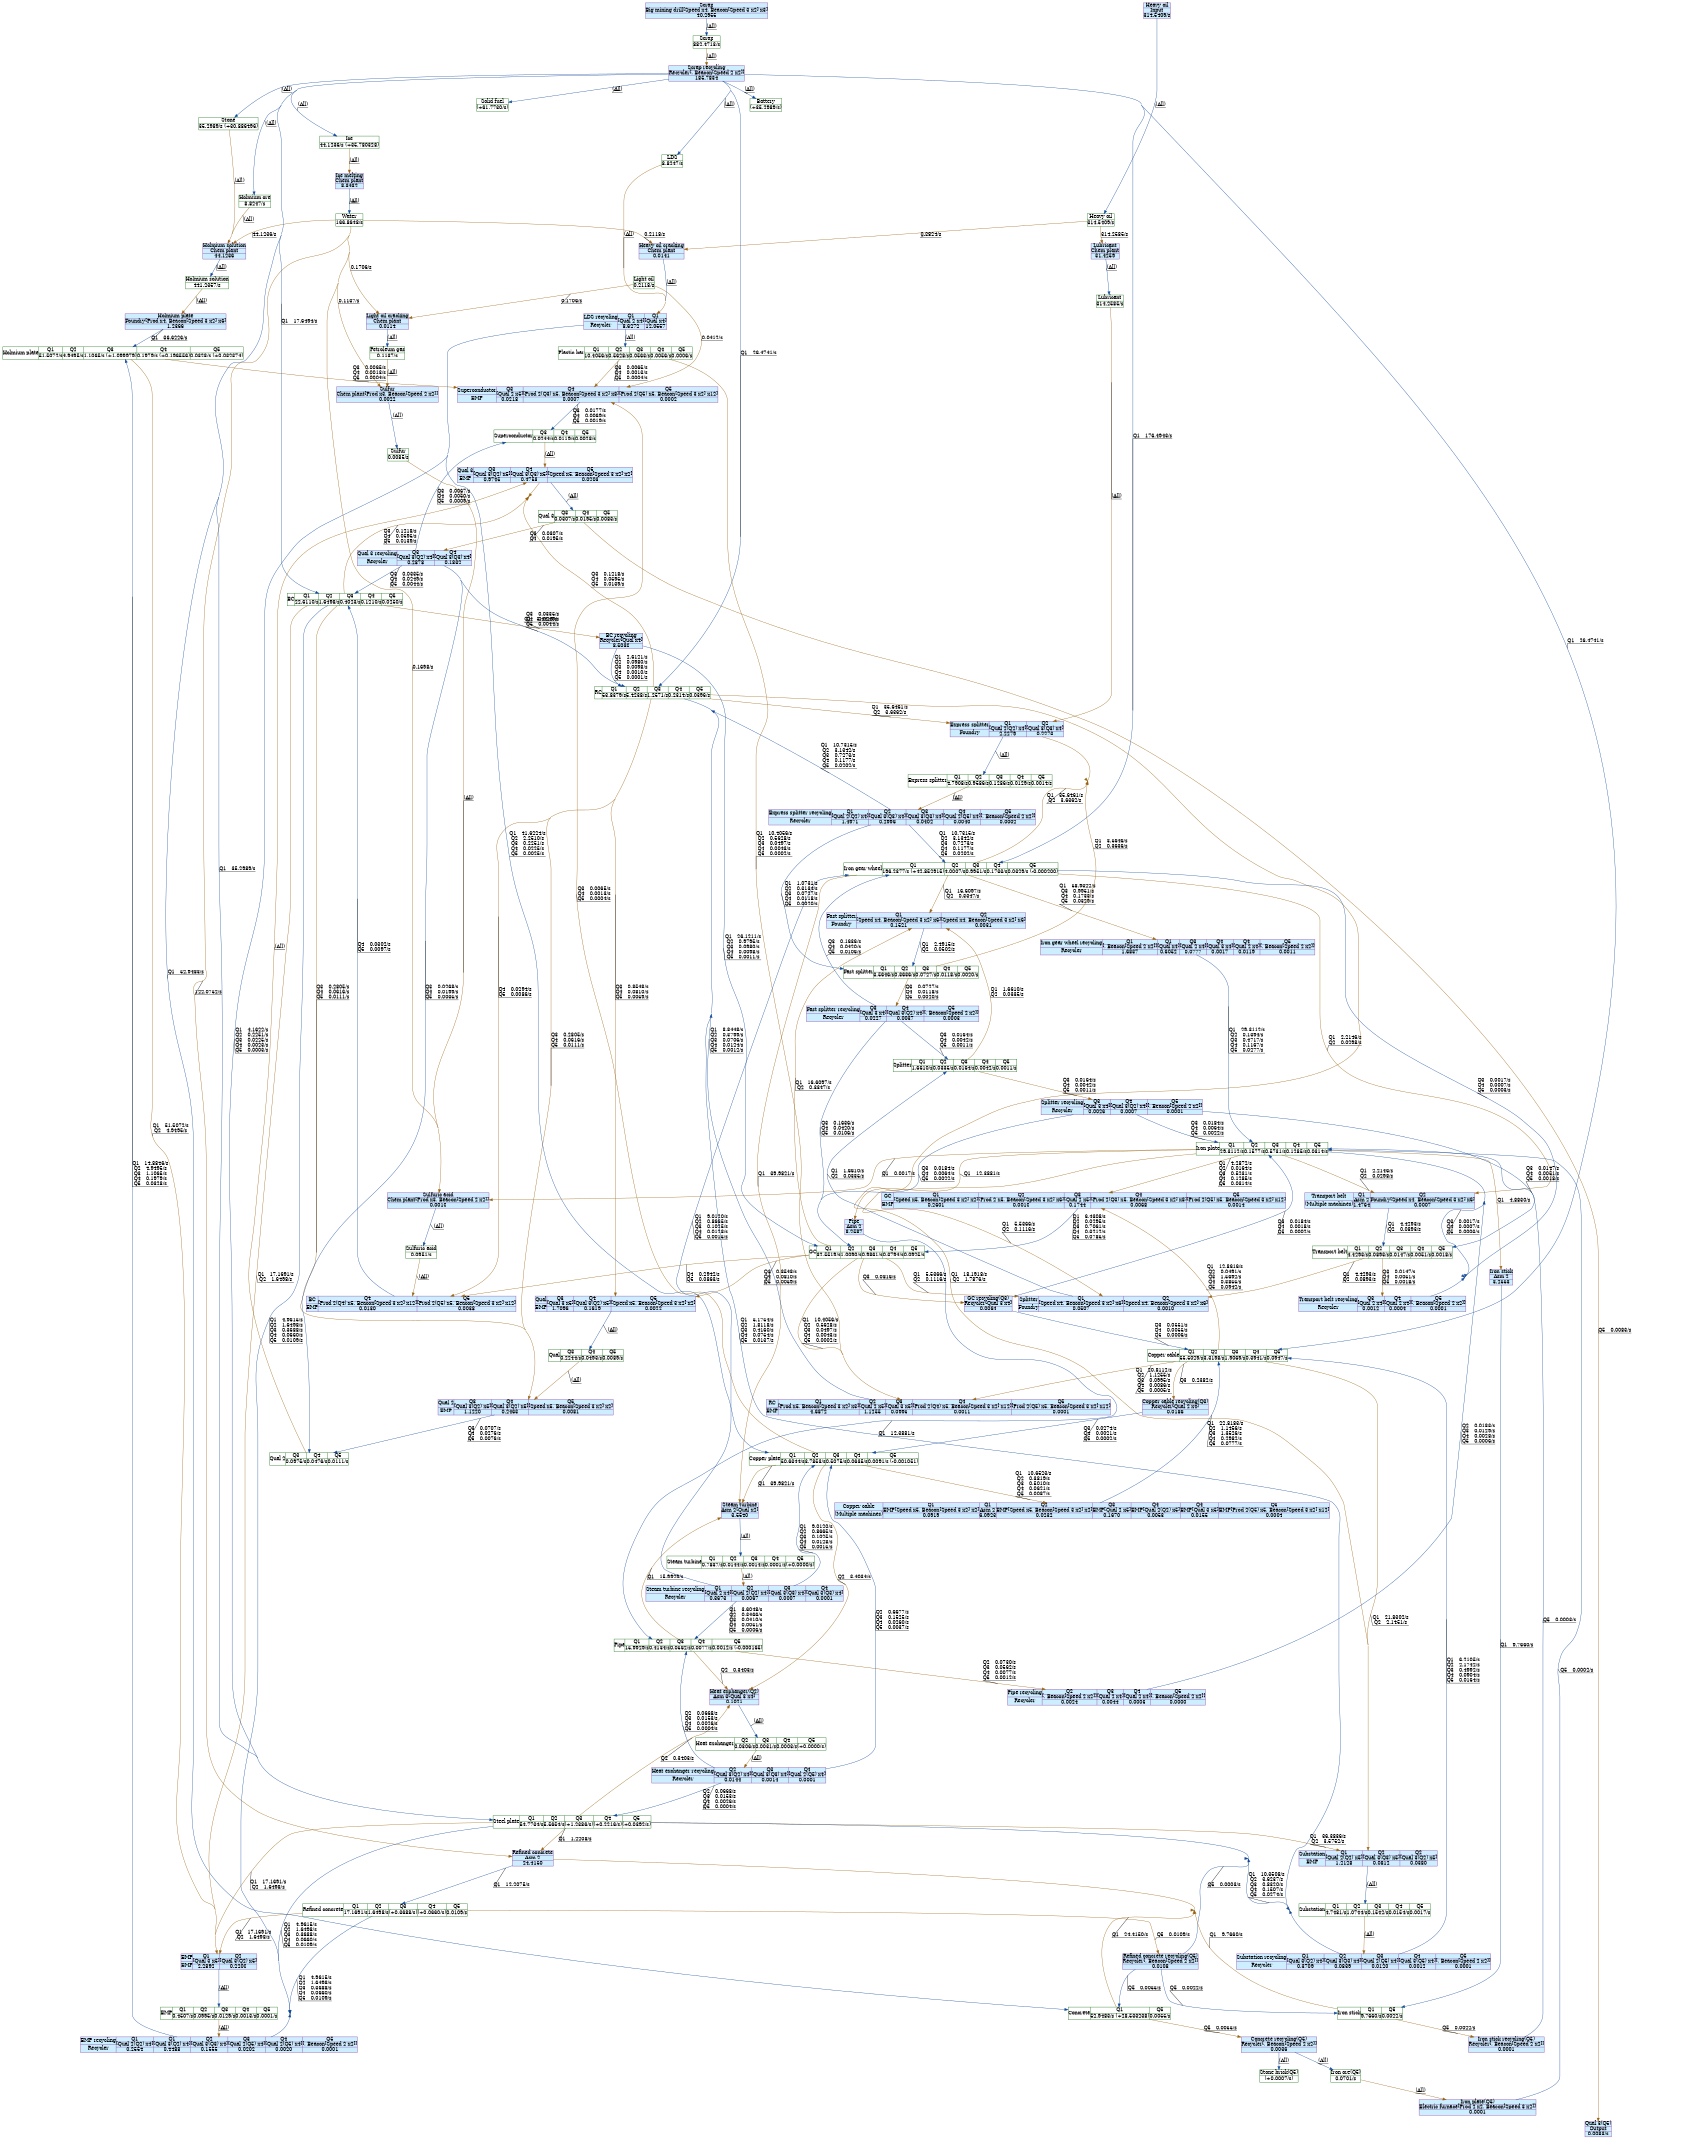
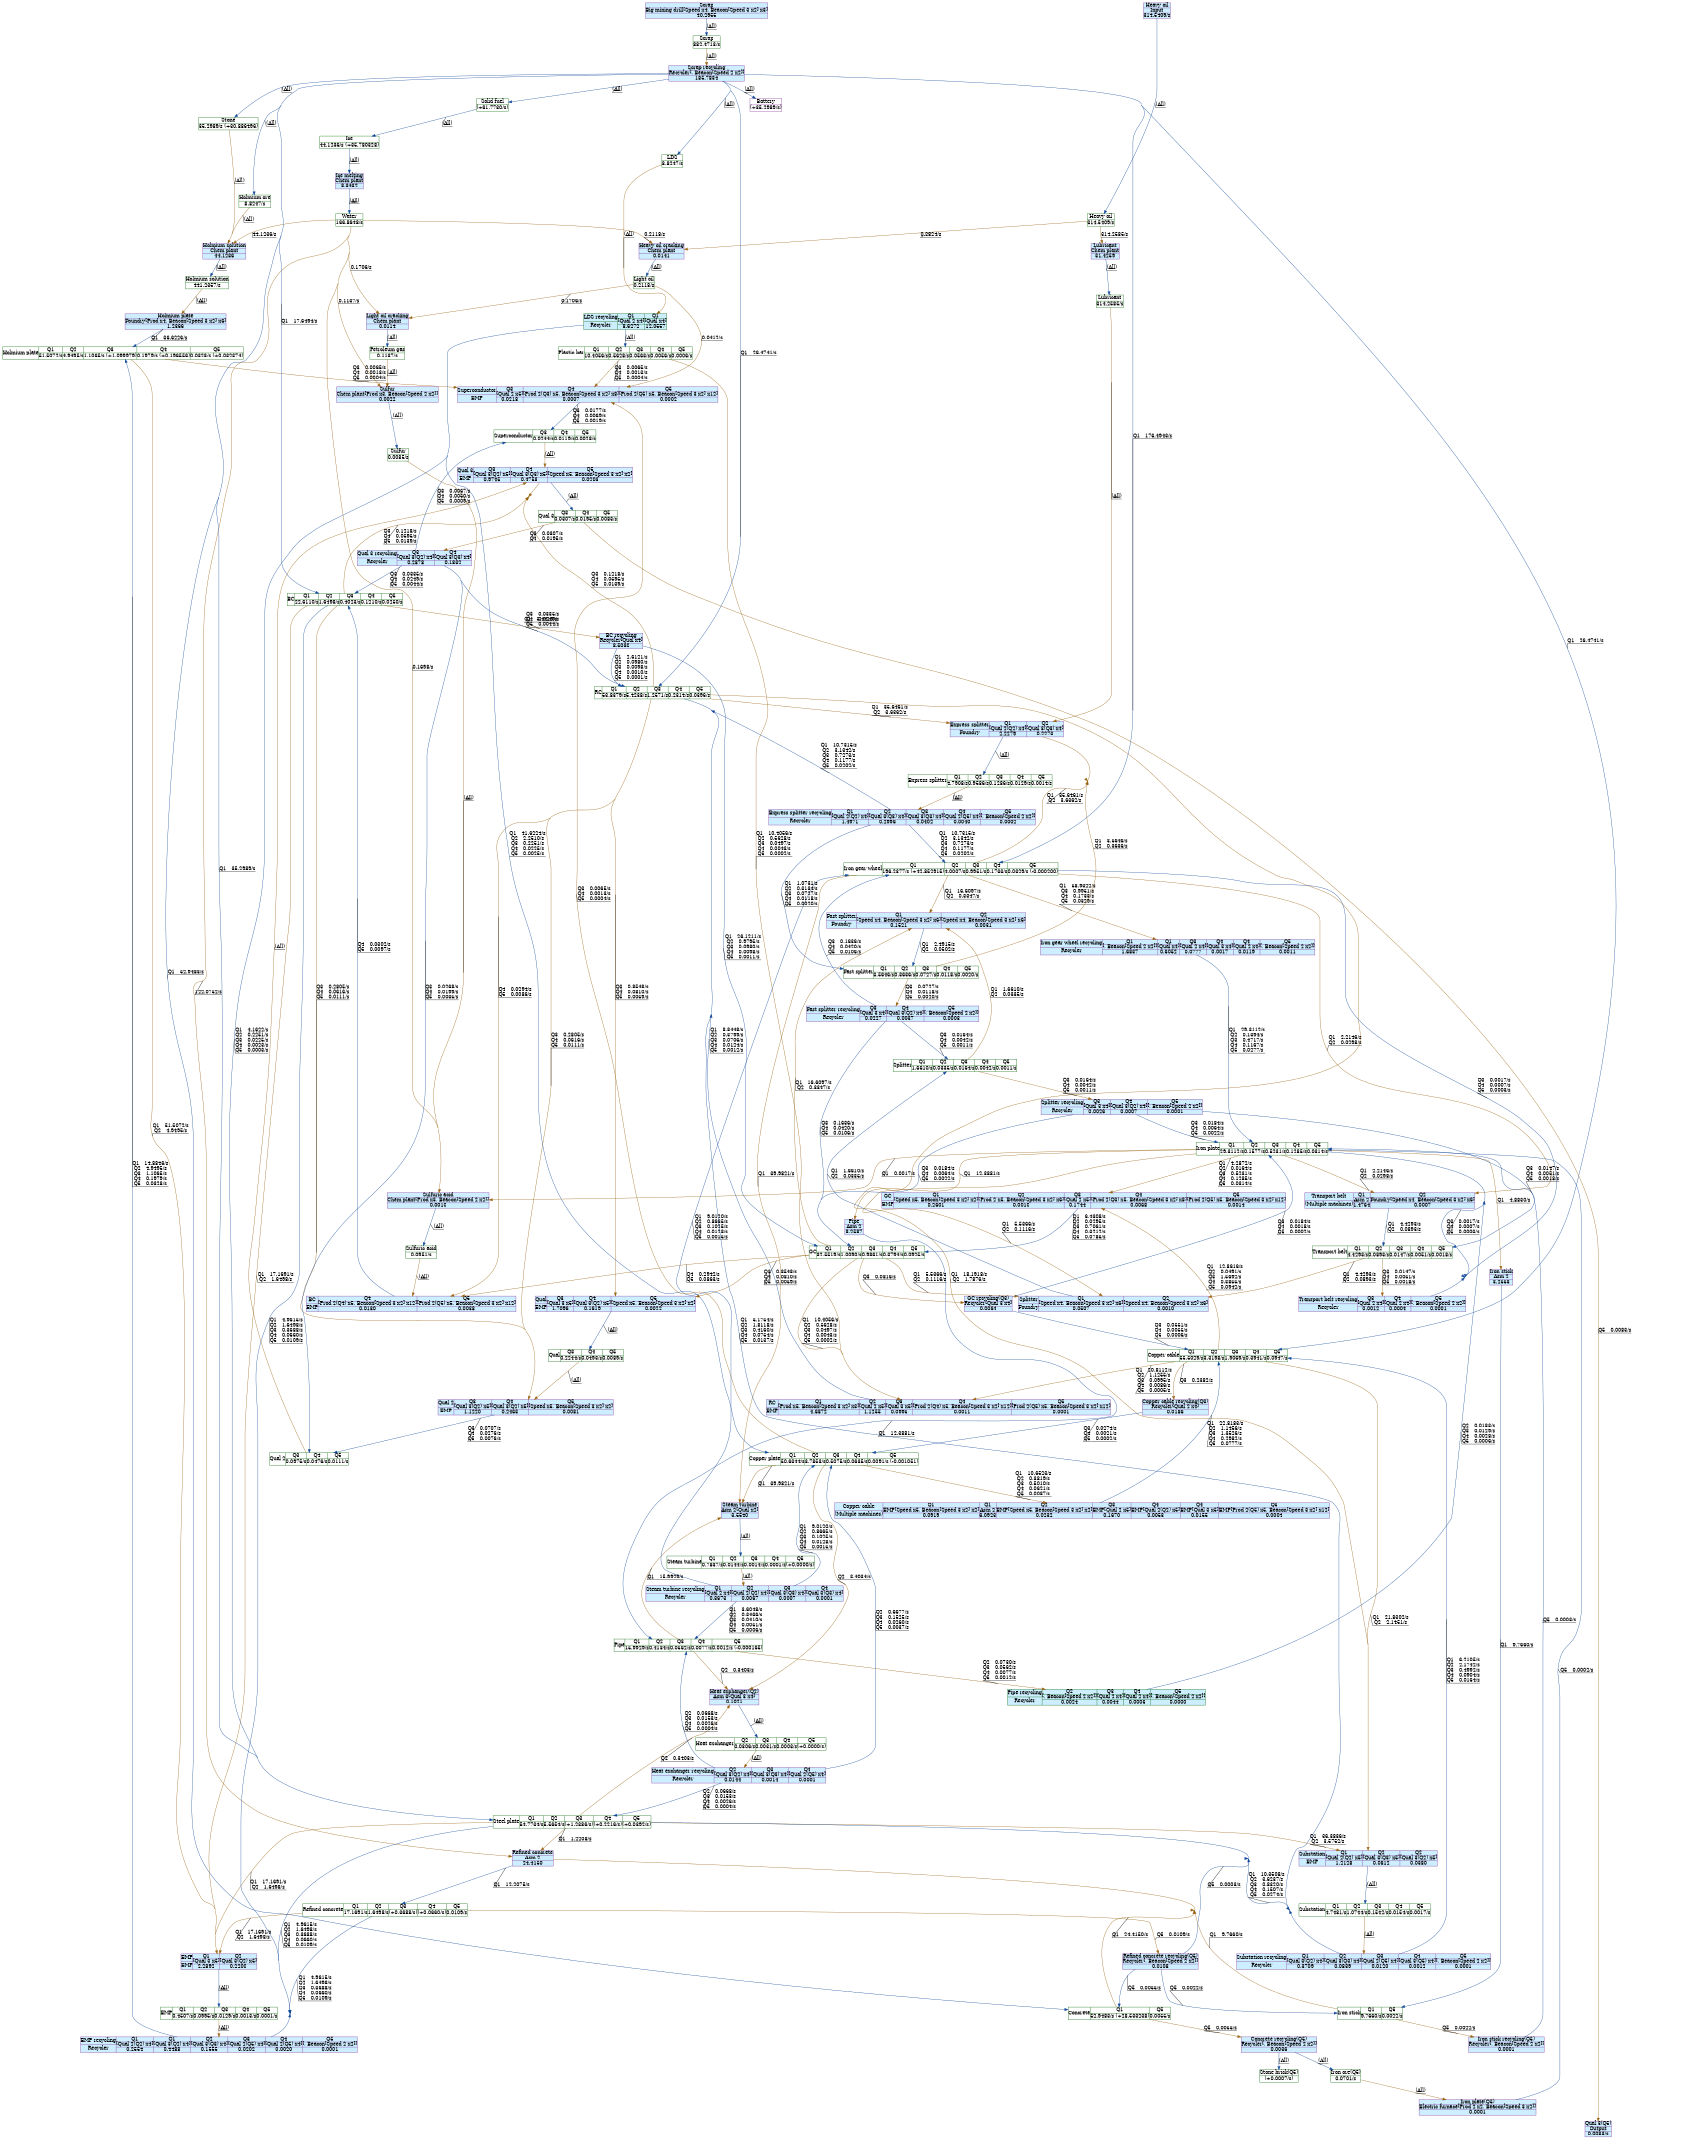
node "Battery": color #006400 -> #842e99
edge "Scrap recycling" -> "Ice": now "Solid fuel" -> "Ice"
edge "Ice" -> "Ice melting": color #99620f -> #0f4699
edge "Heavy oil cracking" -> "LDS recycling": now "Heavy oil cracking" -> "Light oil"
node "LDS recycling": color #842e99 -> #006400
node "Iron plate": text "0.5731/s" -> "0.5231/s"
node "Pipe recycling": color #842e99 -> #006400
